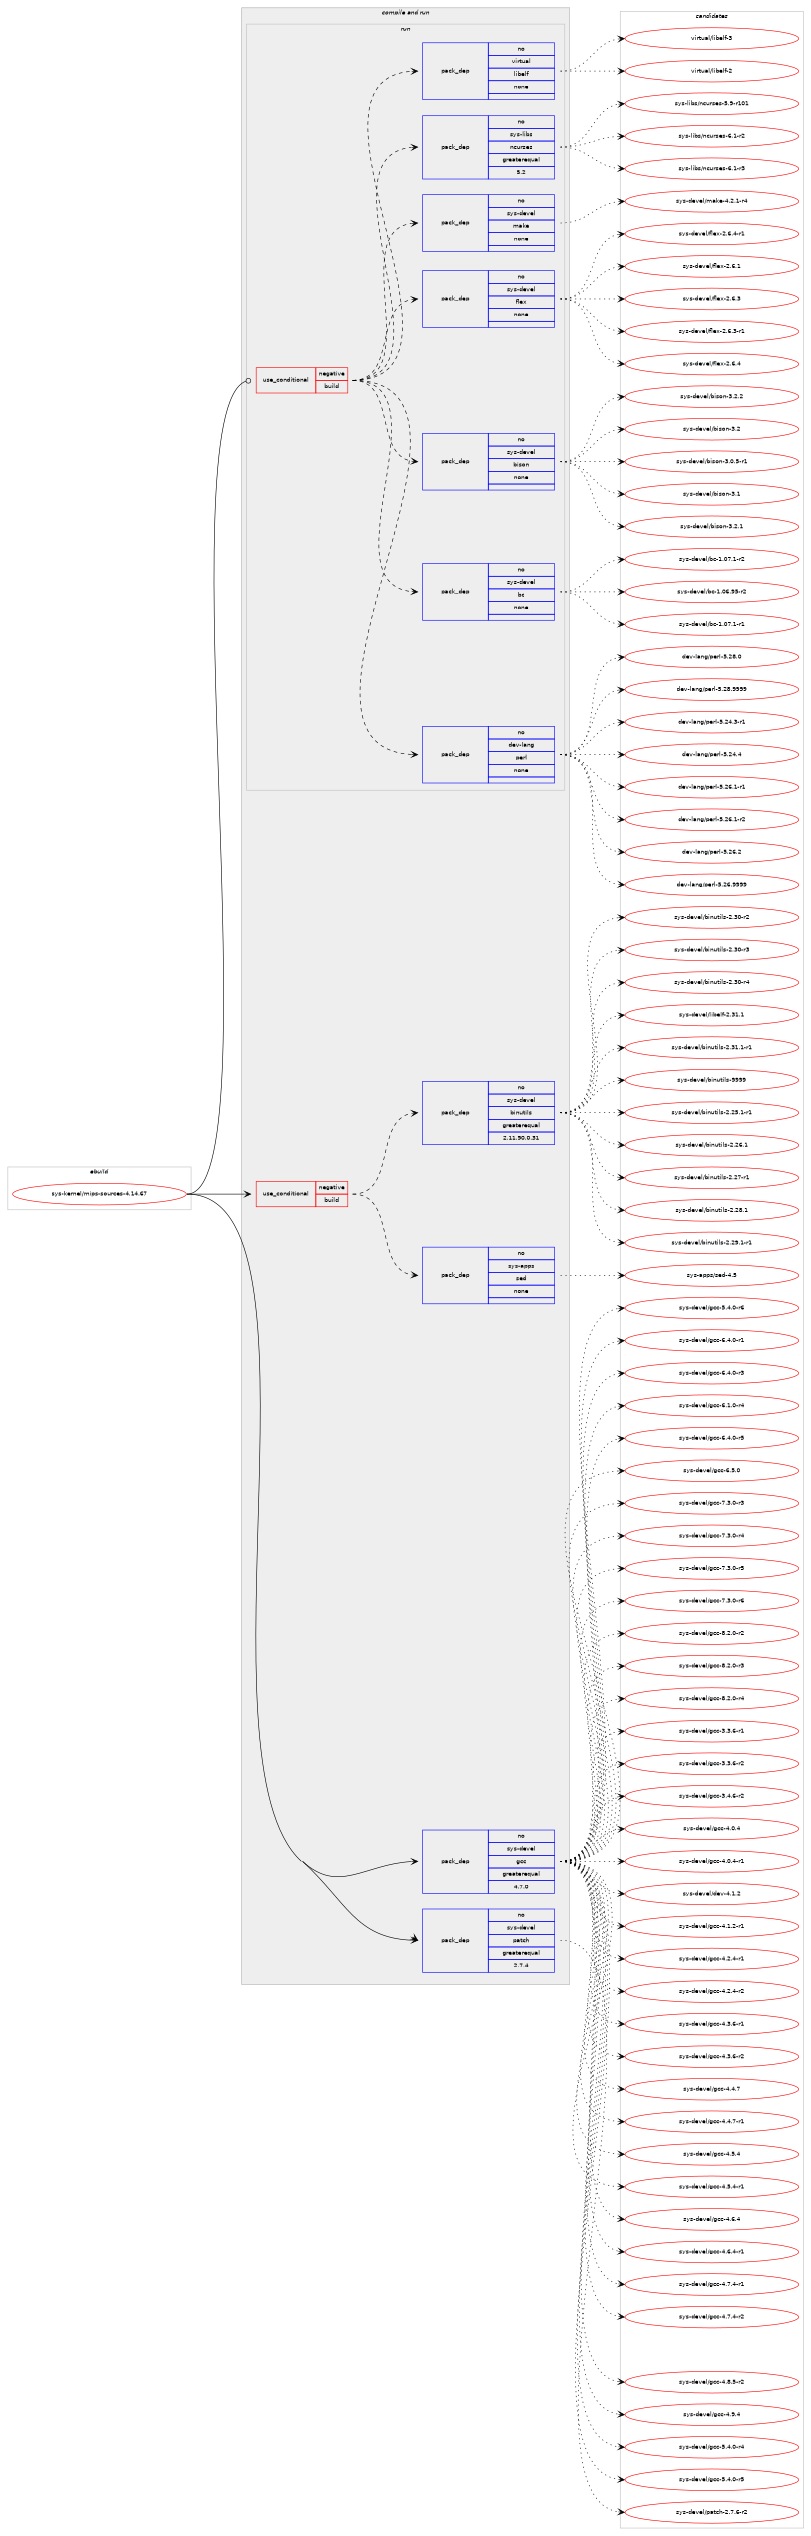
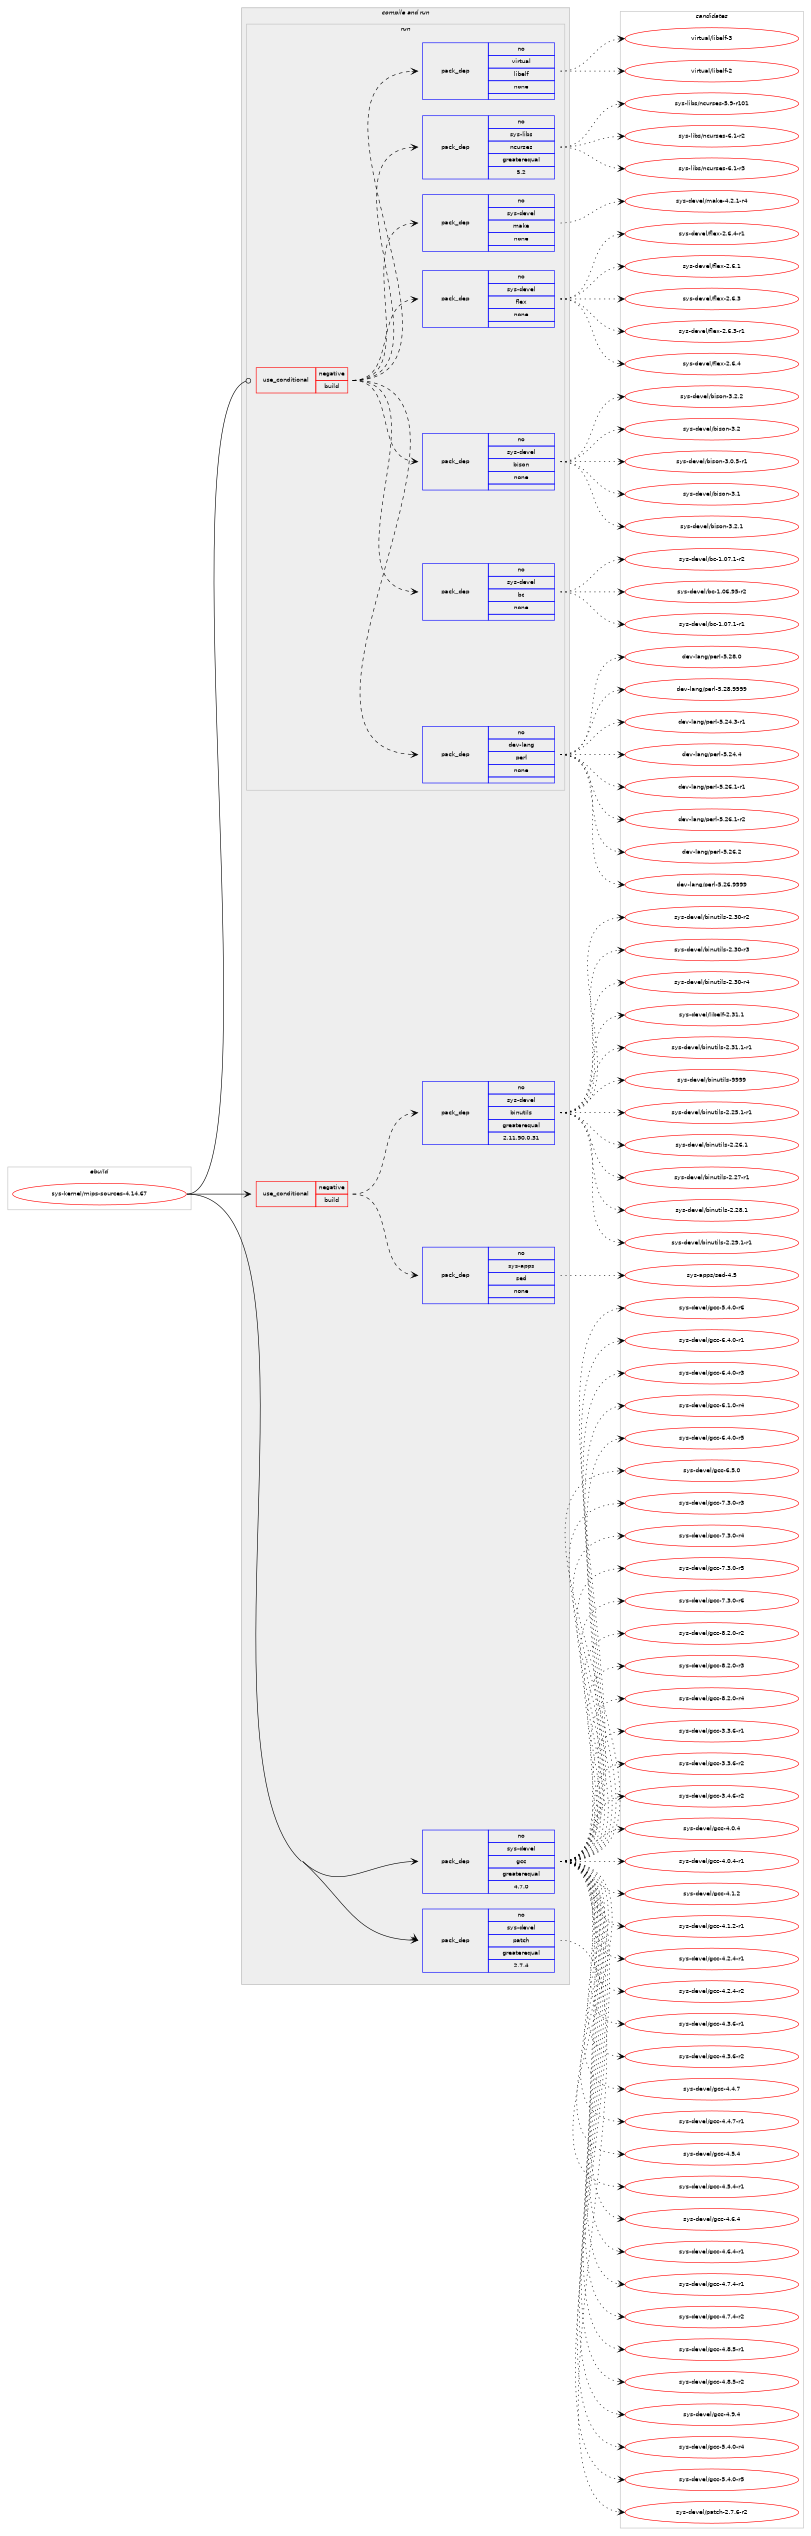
node "sys-devel/dev-4.1.2": label "sys-devel/dev-4.1.2" -> "sys-devel/gcc-4.1.2"
node "sys-devel/gcc-4.8.5-r1": added
